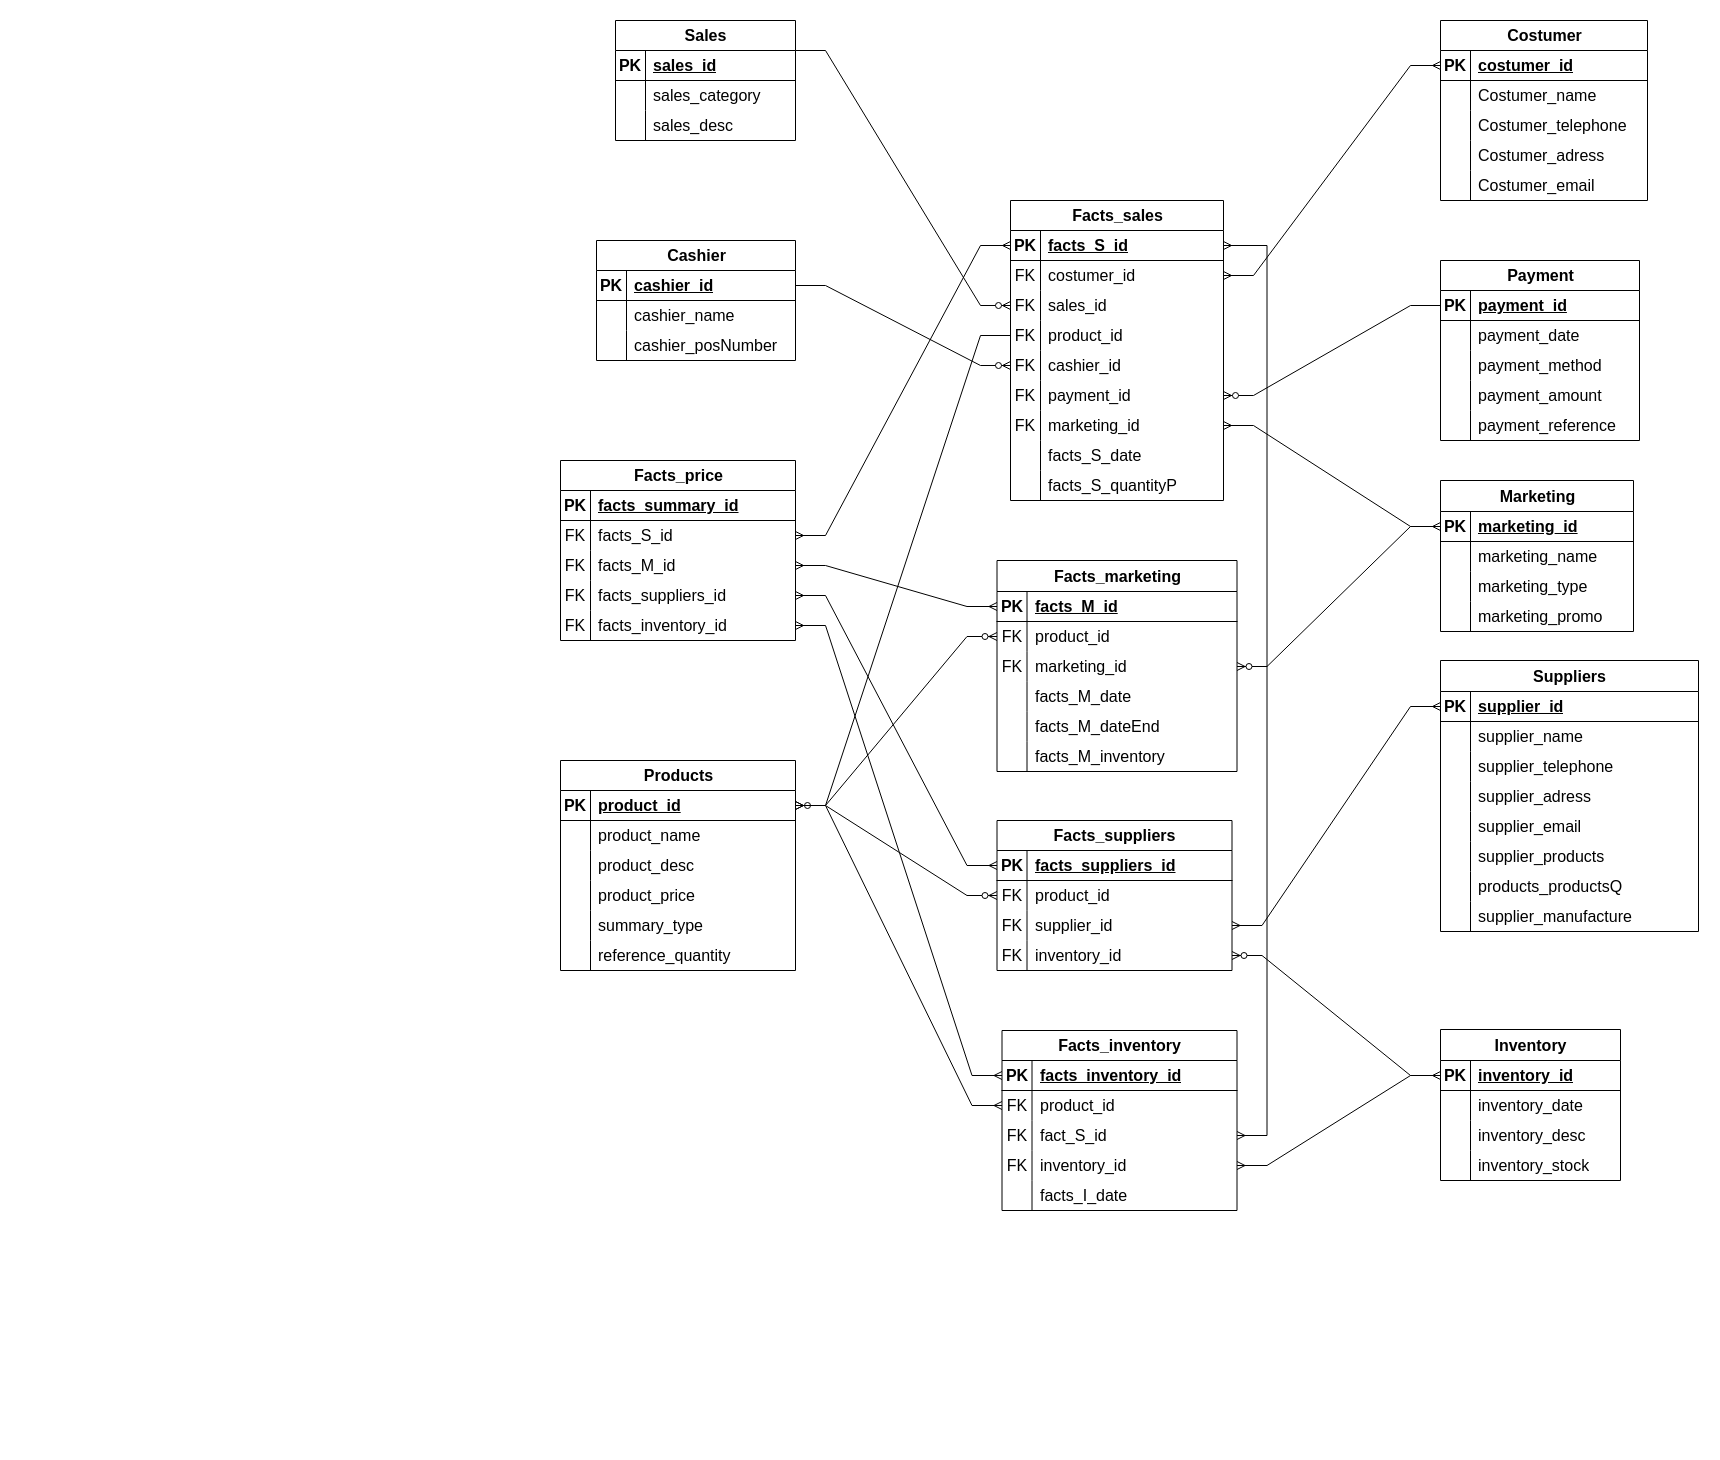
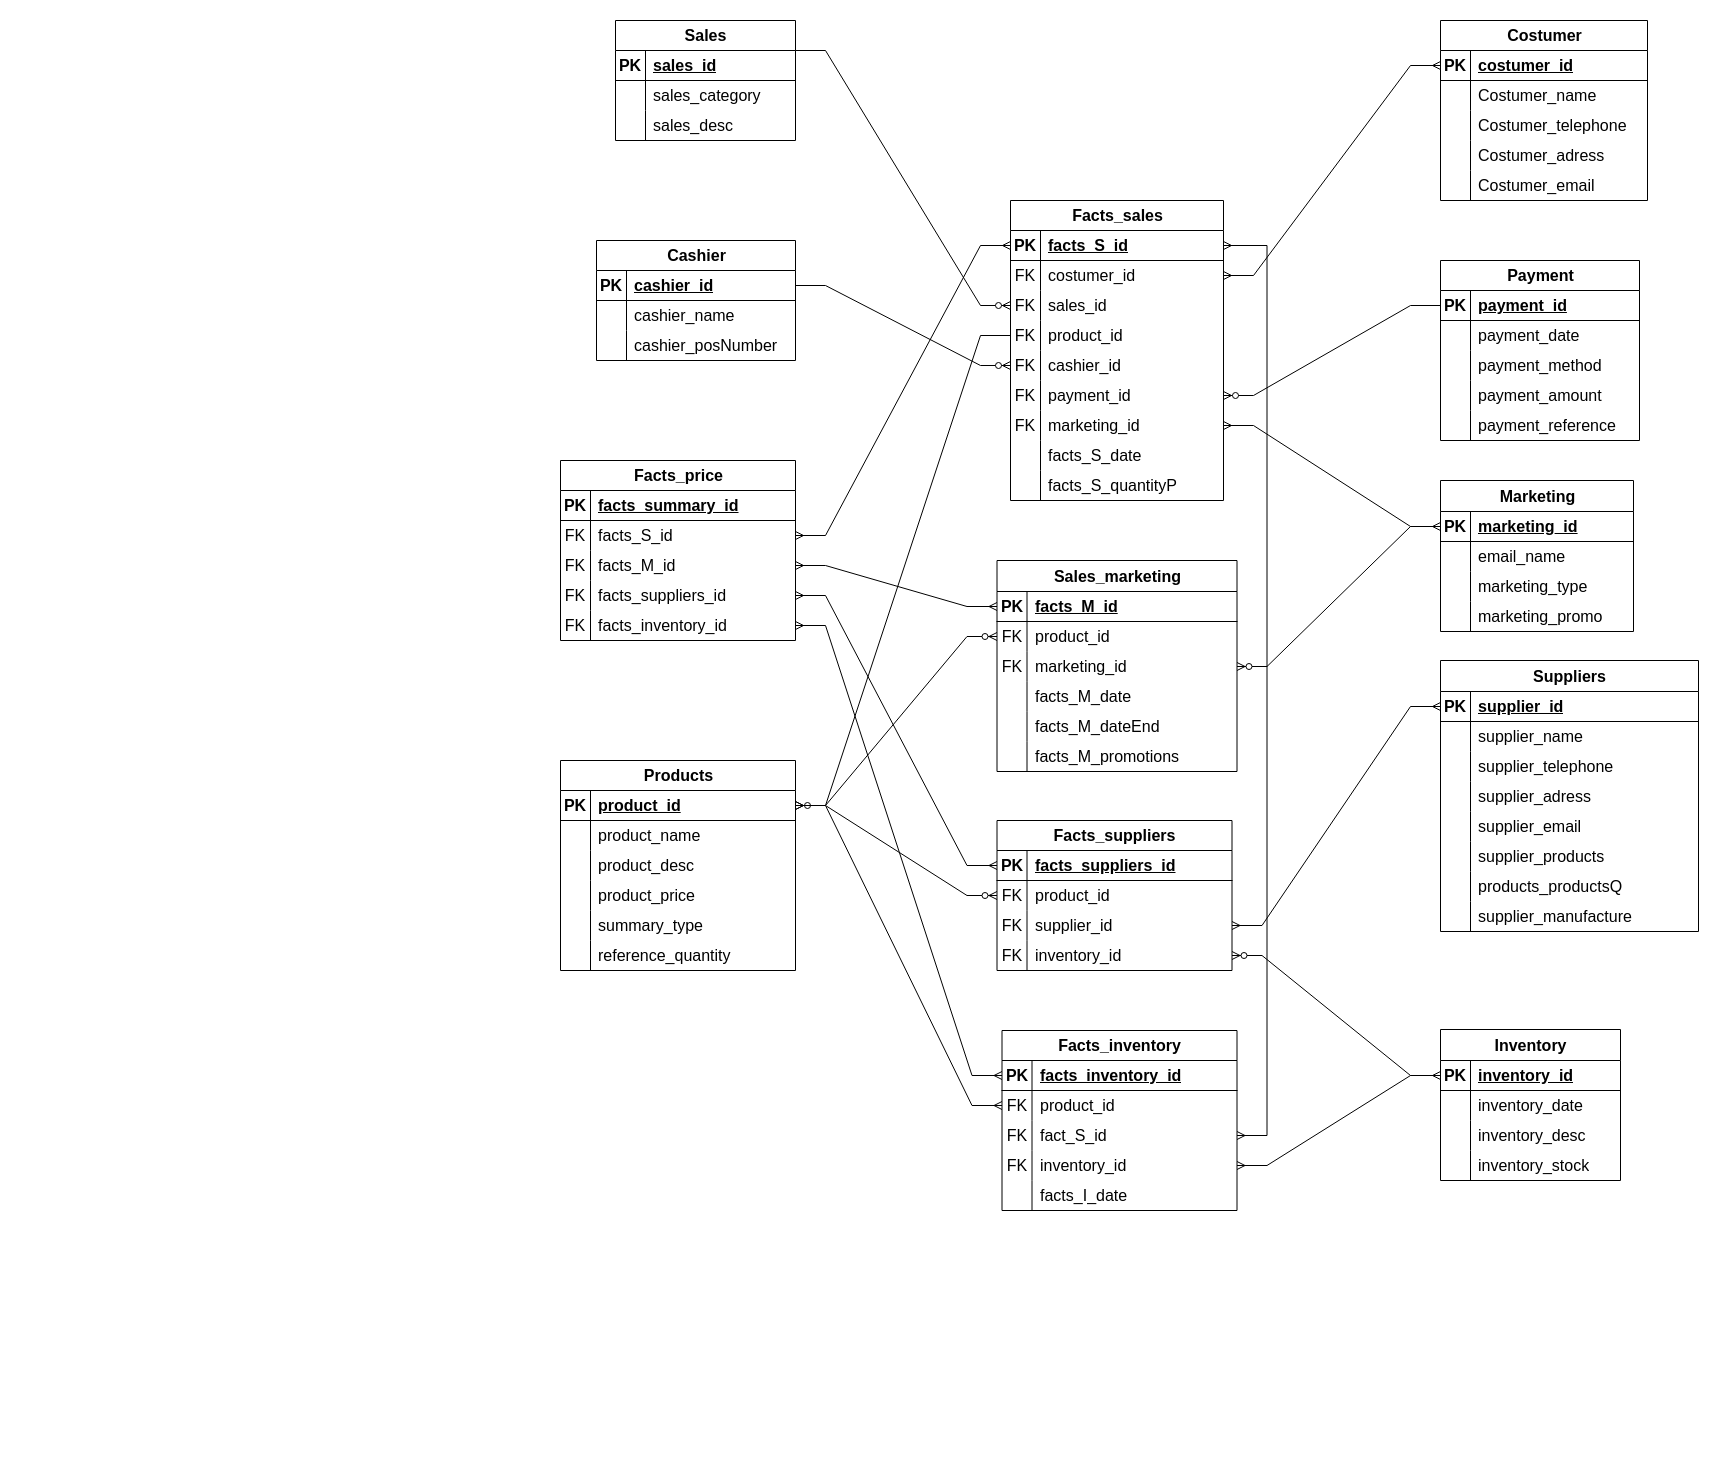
node "marketing_name": label "marketing_name" -> "email_name"
node "Facts_marketing": label "Facts_marketing" -> "Sales_marketing"
node "facts_M_inventory": label "facts_M_inventory" -> "facts_M_promotions"
